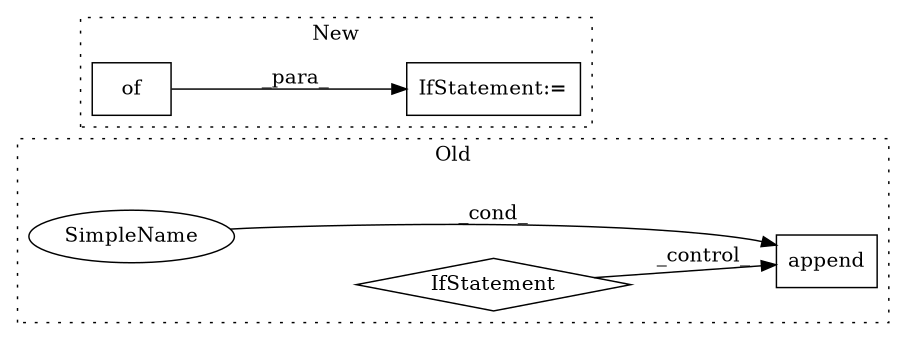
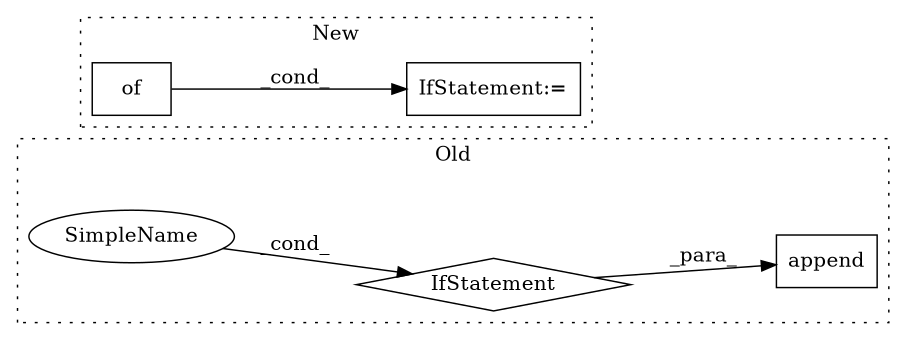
edge "of" -> "IfStatement:=": label "_para_" -> "_cond_"
edge "SimpleName" -> "append": now "SimpleName" -> "IfStatement"
edge "IfStatement" -> "append": label "_control_" -> "_para_"
